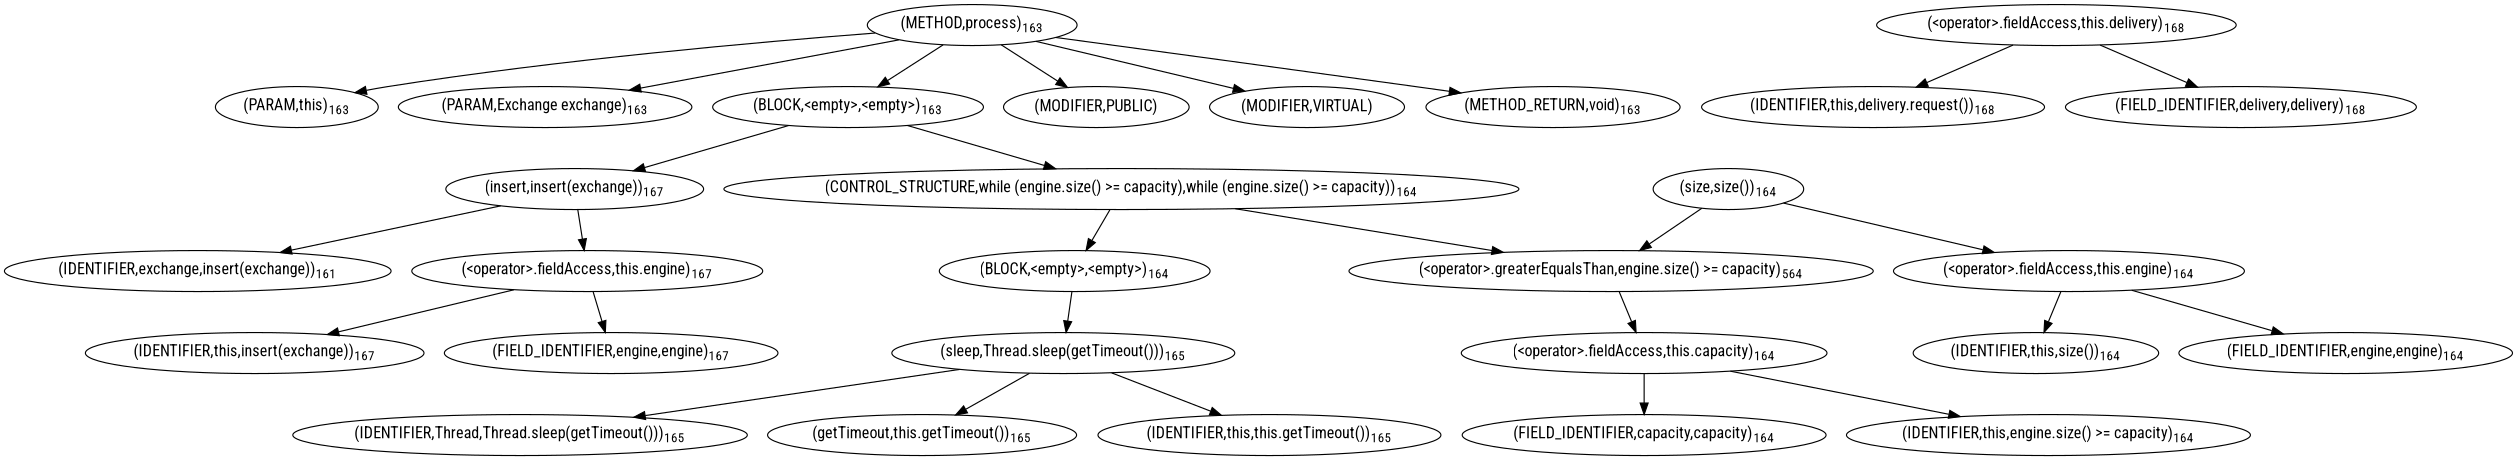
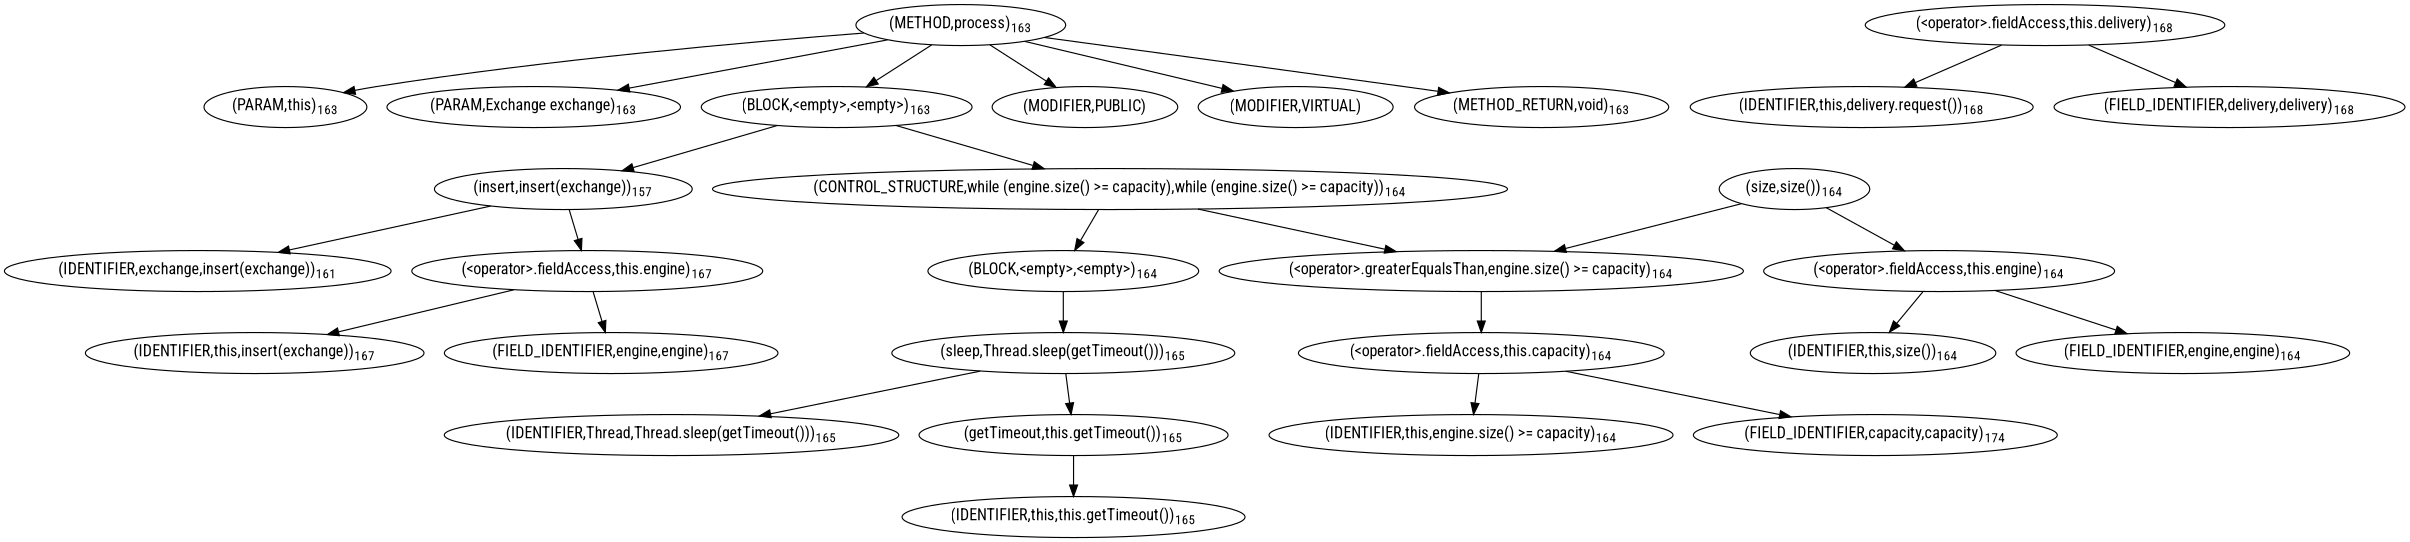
node "(insert,insert(exchange))": text "167" -> "157"
node "(<operator>.greaterEqualsThan,engine.size() >= capacity)": text "564" -> "164"
edge "(sleep,Thread.sleep(getTimeout()))" -> "(IDENTIFIER,this,this.getTimeout())": now "(getTimeout,this.getTimeout())" -> "(IDENTIFIER,this,this.getTimeout())"
node "(FIELD_IDENTIFIER,capacity,capacity)": text "164" -> "174"
